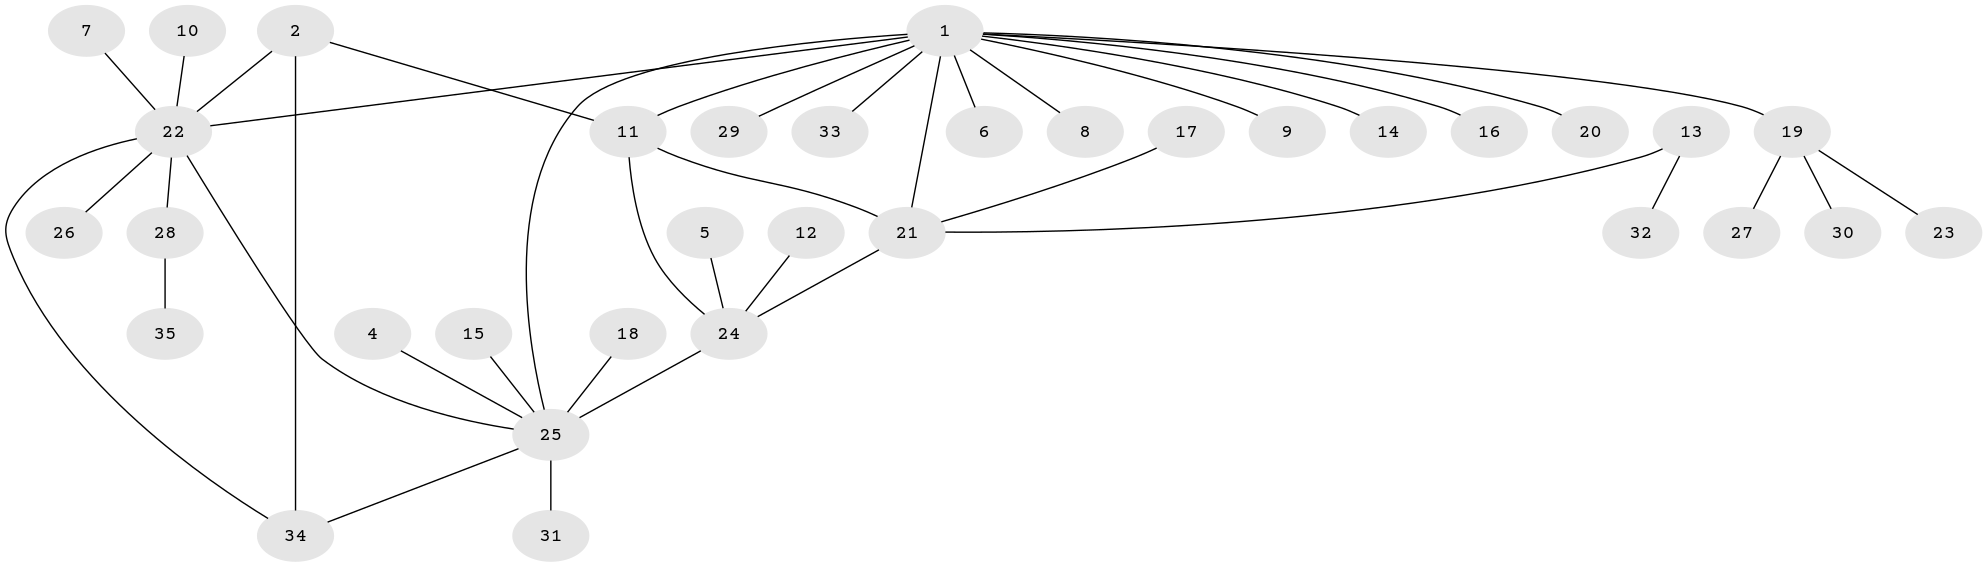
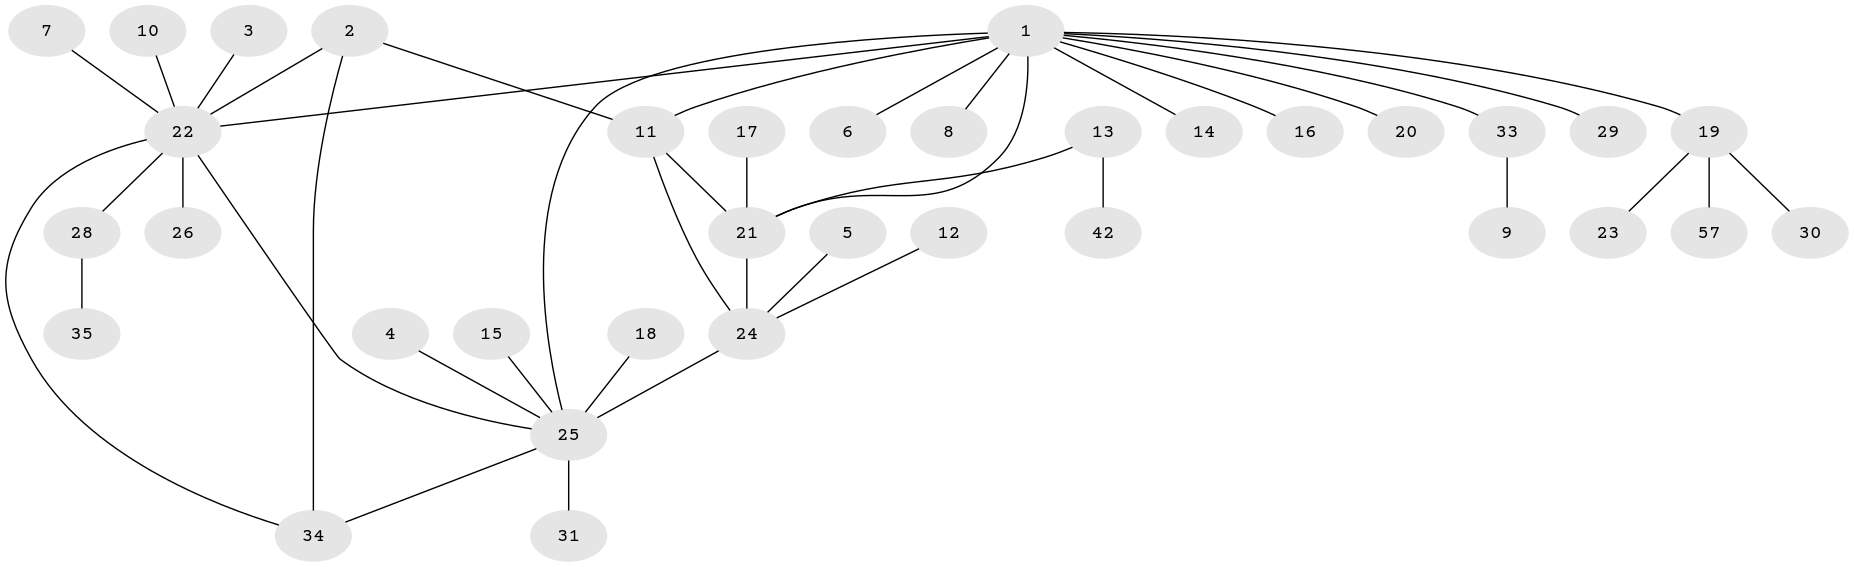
node "3": added
edge "1" -- "9": now "33" -- "9"
node "32": label "32" -> "42"
node "27": label "27" -> "57"
